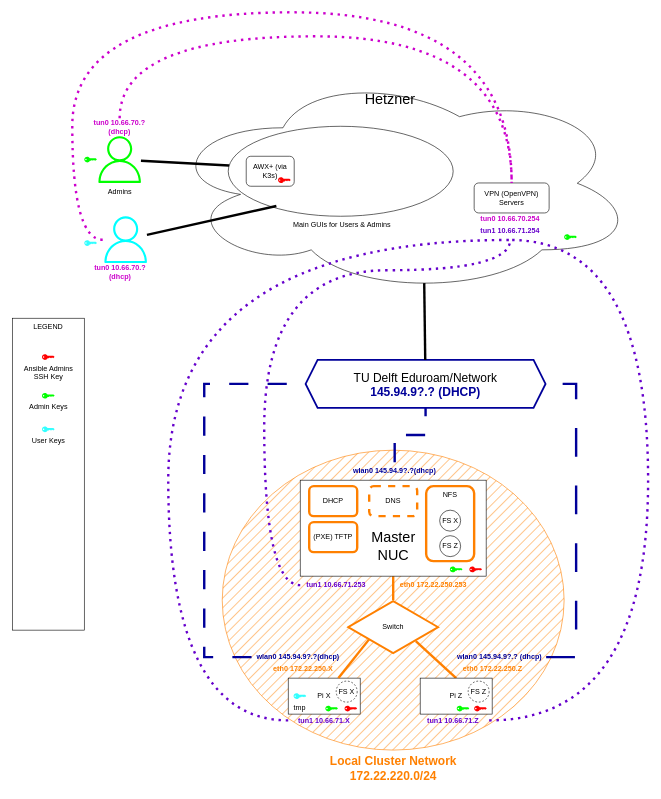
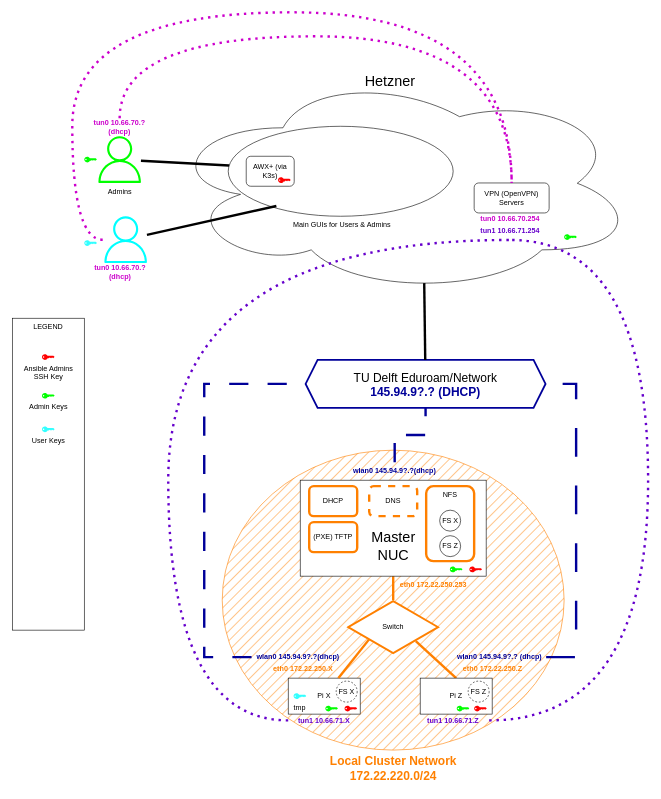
node "Hetzner": moved (390, 99) -> (390, 81)
edge "tun1 10.66.71.254" -- "tun1 10.66.71.253": removed
node "tun1 10.66.71.253": removed
